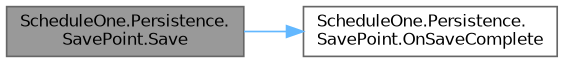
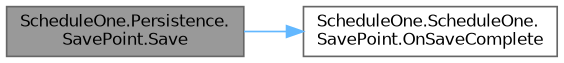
node "ScheduleOne.Persistence. SavePoint.OnSaveComplete": label "ScheduleOne.Persistence. SavePoint.OnSaveComplete" -> "ScheduleOne.ScheduleOne. SavePoint.OnSaveComplete"
